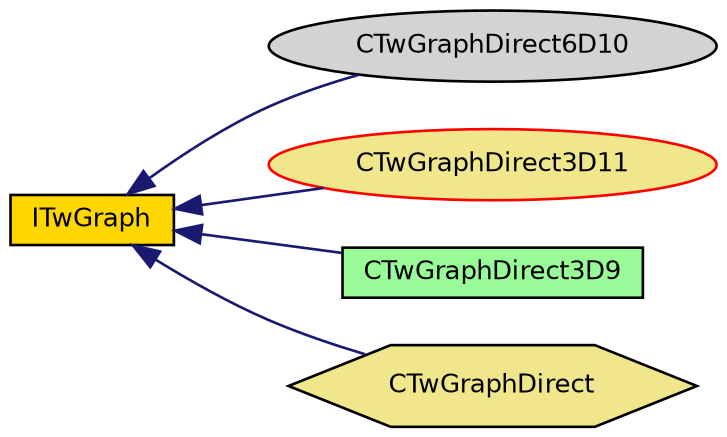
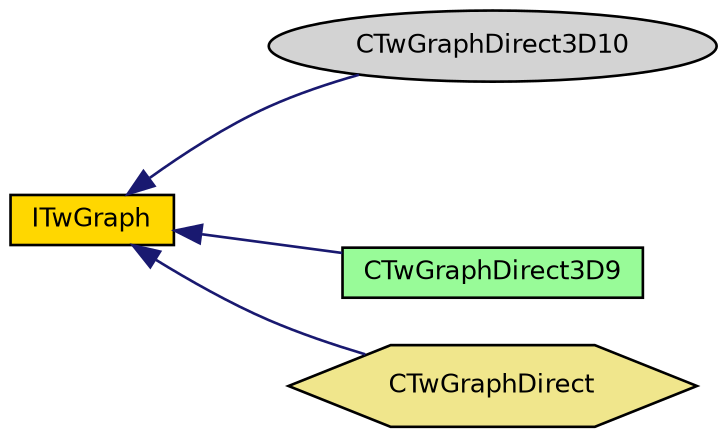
node "CTwGraphDirect6D10": label "CTwGraphDirect6D10" -> "CTwGraphDirect3D10"
node "CTwGraphDirect3D11": removed
